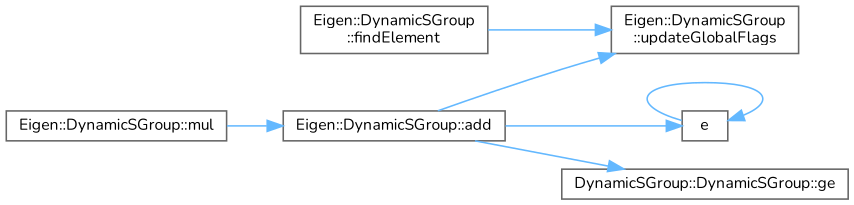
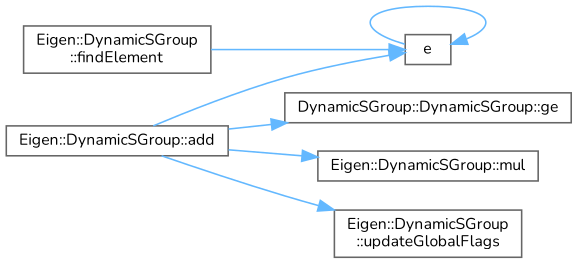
edge "Eigen::DynamicSGroup ::findElement" -> "Eigen::DynamicSGroup ::updateGlobalFlags": now "Eigen::DynamicSGroup ::findElement" -> "e"
edge "Eigen::DynamicSGroup::mul" -> "Eigen::DynamicSGroup::add": reversed
